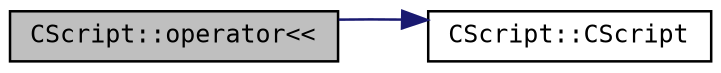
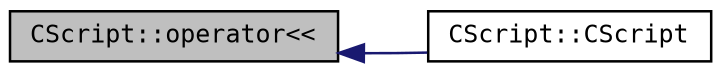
edge "CScript::operator<<" -> "CScript::CScript": reversed
